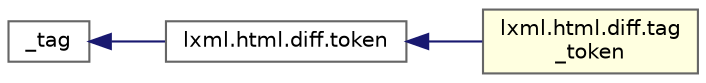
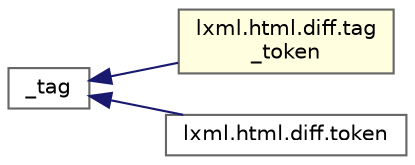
edge "lxml.html.diff.tag _token" -> "lxml.html.diff.token": now "lxml.html.diff.tag _token" -> "_tag"
